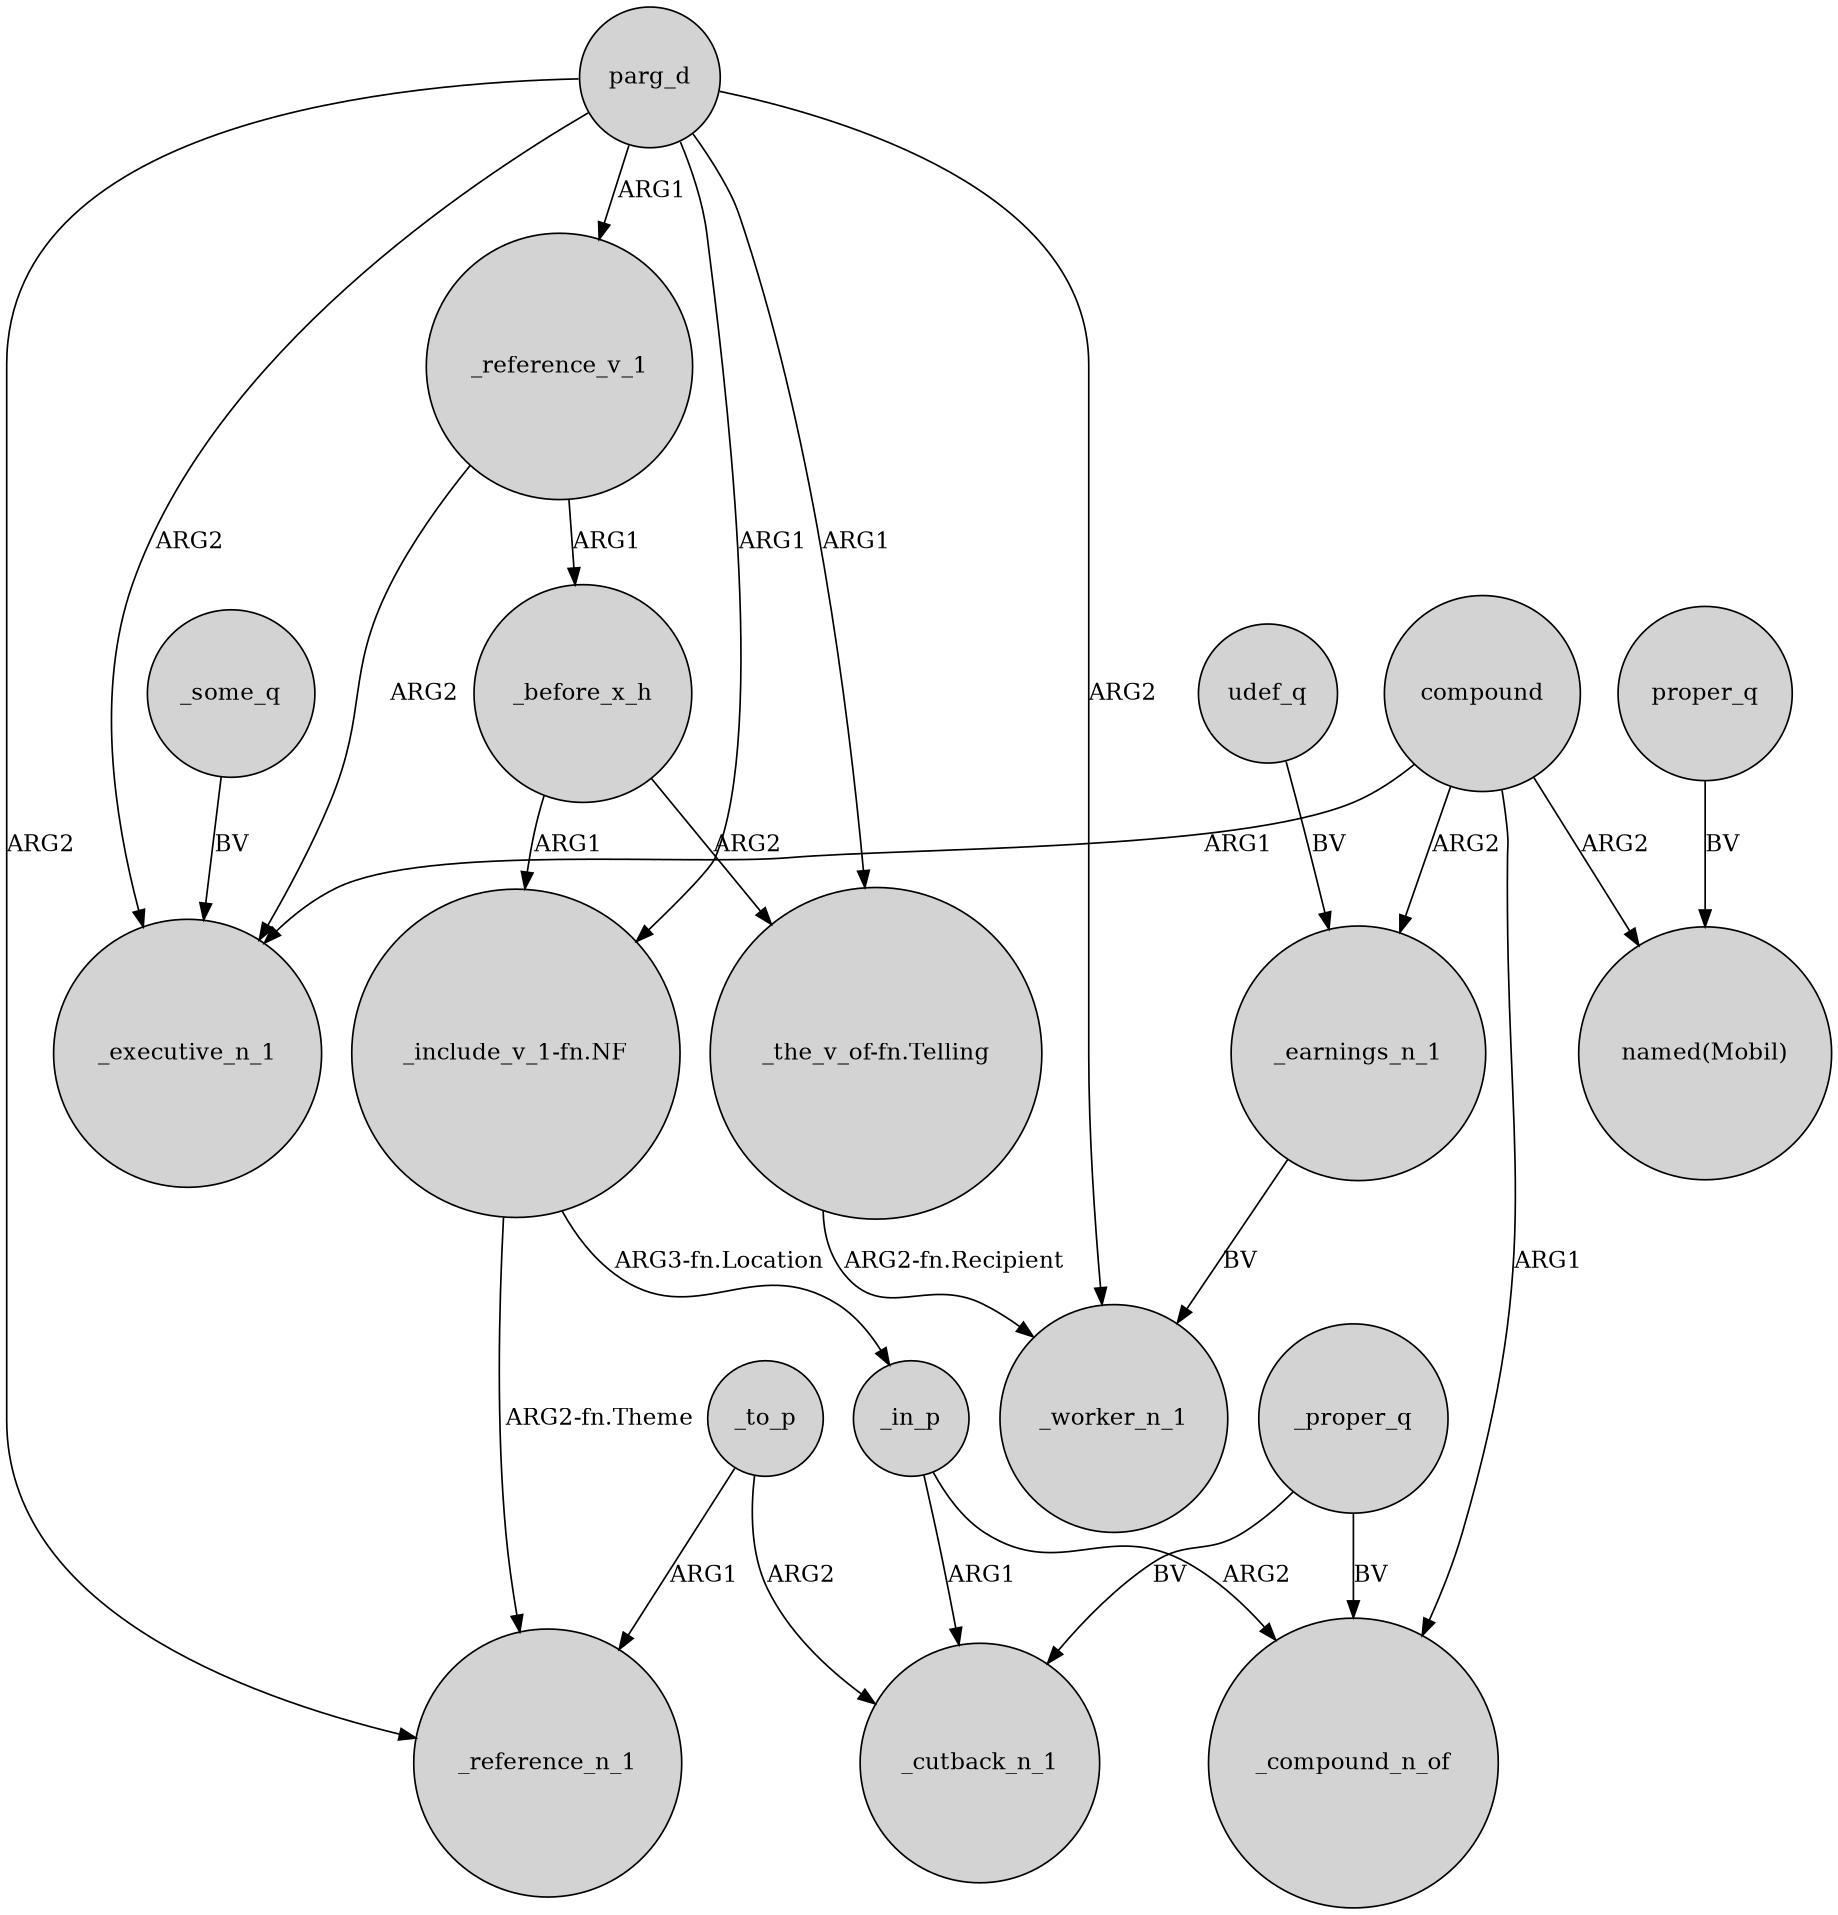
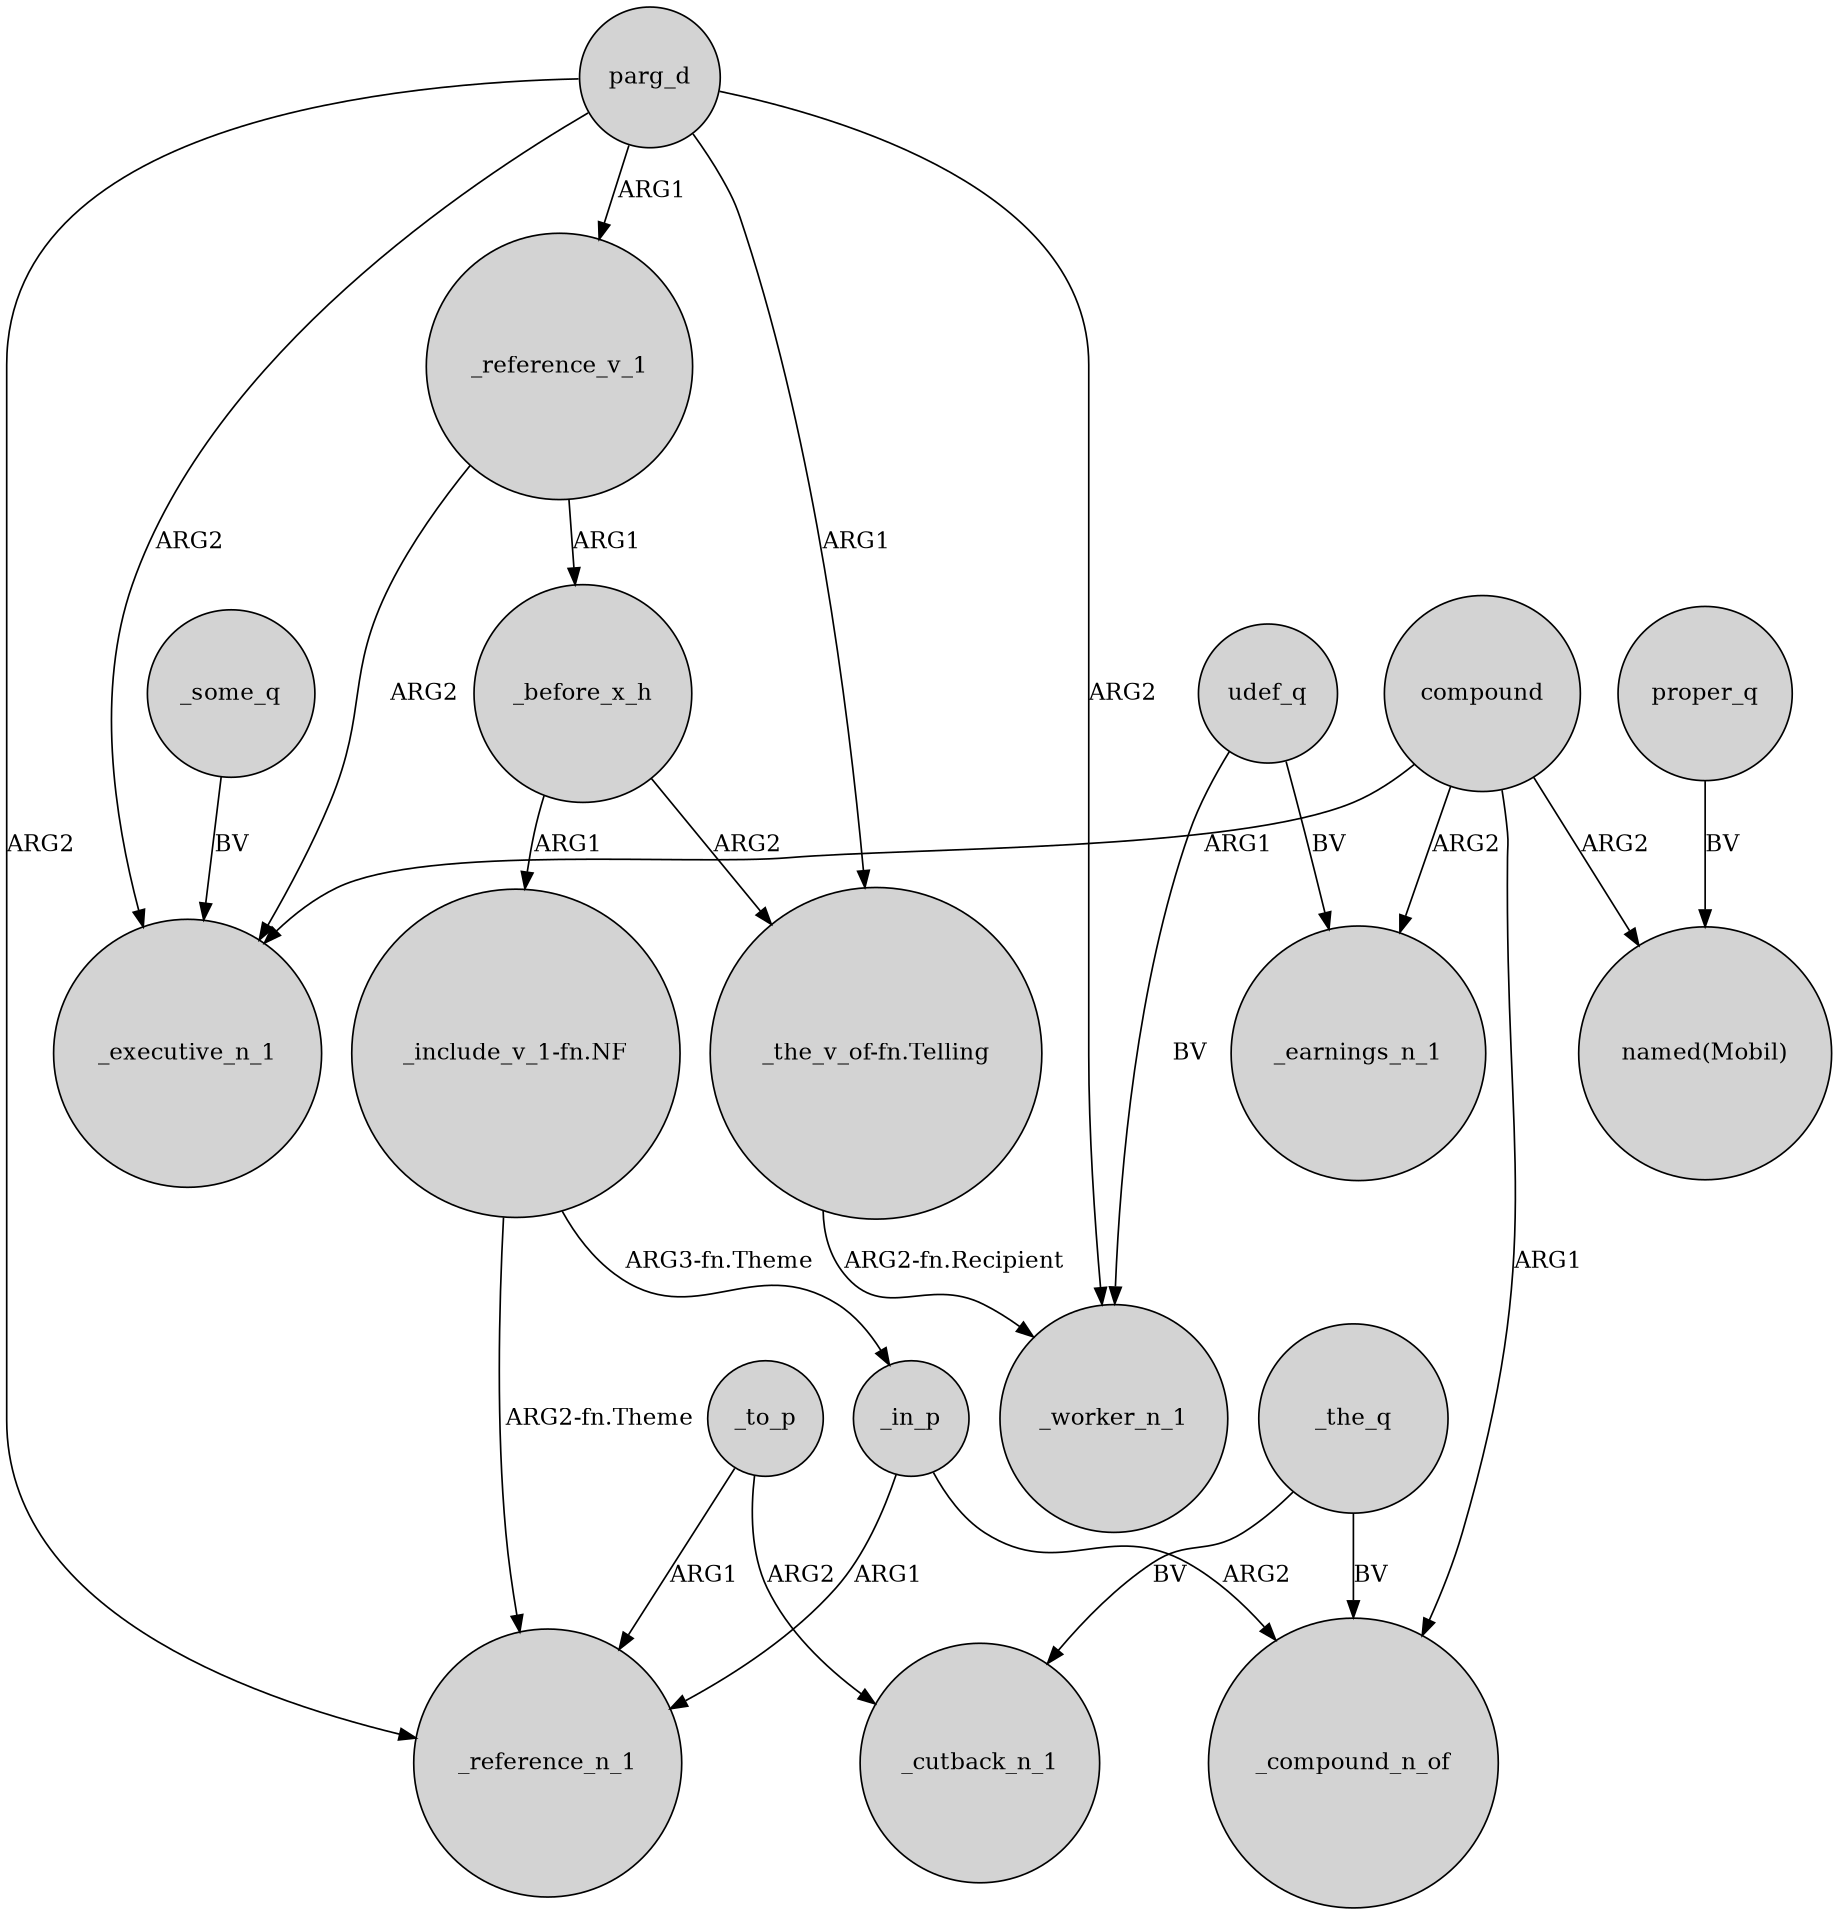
edge "parg_d" -> "_include_v_1-fn.NF": removed, label "ARG1"
edge "_earnings_n_1" -> "_worker_n_1": now "udef_q" -> "_worker_n_1"
edge "_include_v_1-fn.NF" -> "_in_p": label "ARG3-fn.Location" -> "ARG3-fn.Theme"
node "_proper_q": label "_proper_q" -> "_the_q"
edge "_in_p" -> "_cutback_n_1": now "_in_p" -> "_reference_n_1"
